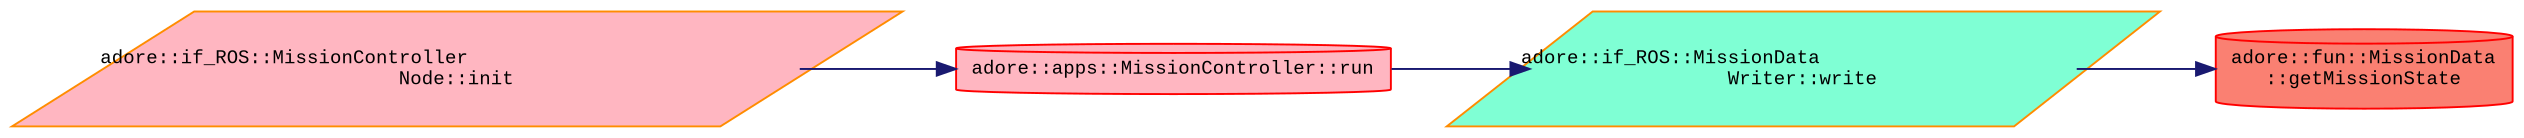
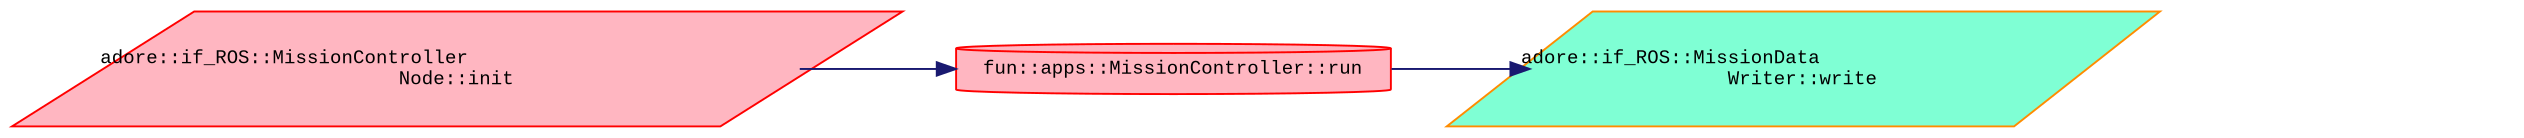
node "adore::if_ROS::MissionController Node::init": color darkorange -> red
node "adore::apps::MissionController::run": label "adore::apps::MissionController::run" -> "fun::apps::MissionController::run"
node "adore::fun::MissionData ::getMissionState": removed
